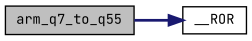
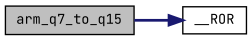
node "arm_q7_to_q55": label "arm_q7_to_q55" -> "arm_q7_to_q15"
